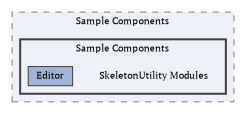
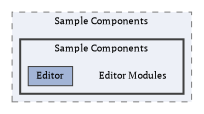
node "SkeletonUtility Modules": label "SkeletonUtility Modules" -> "Editor Modules"
